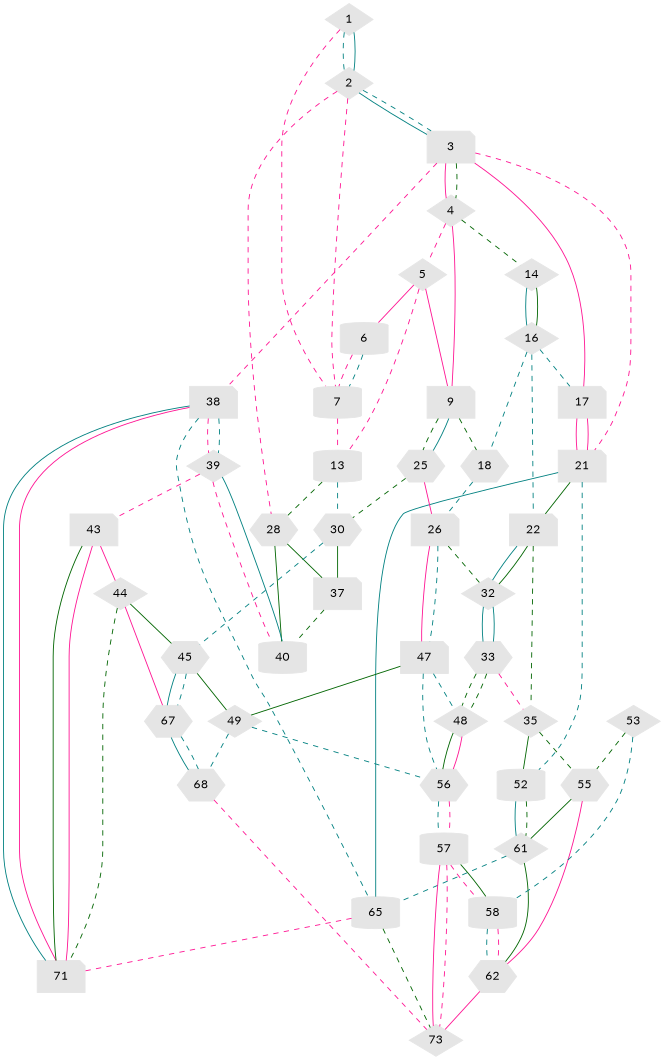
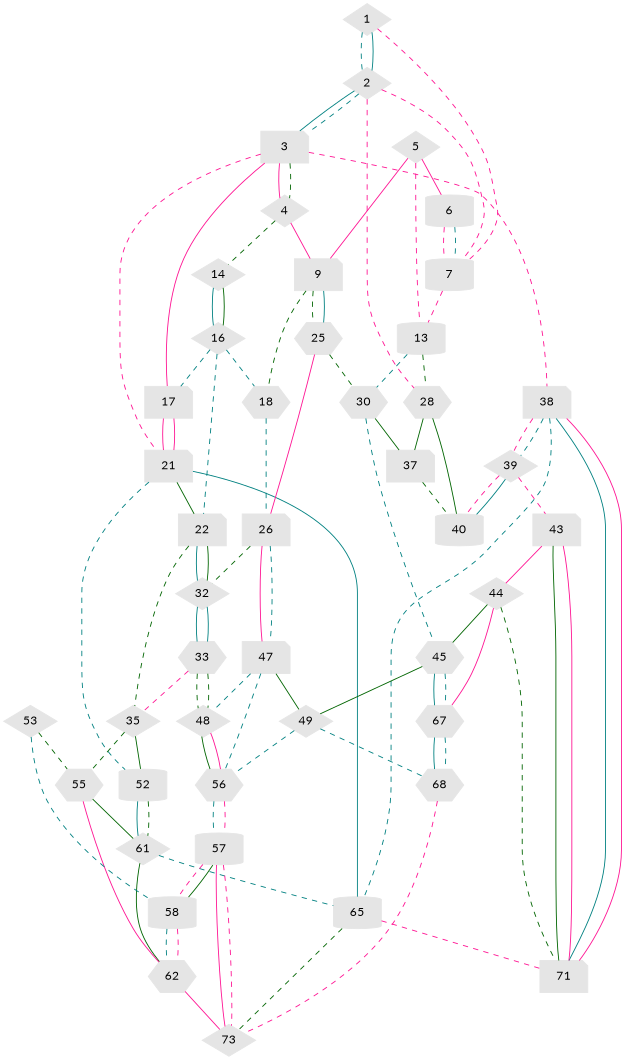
edge "4" -- "5": removed
